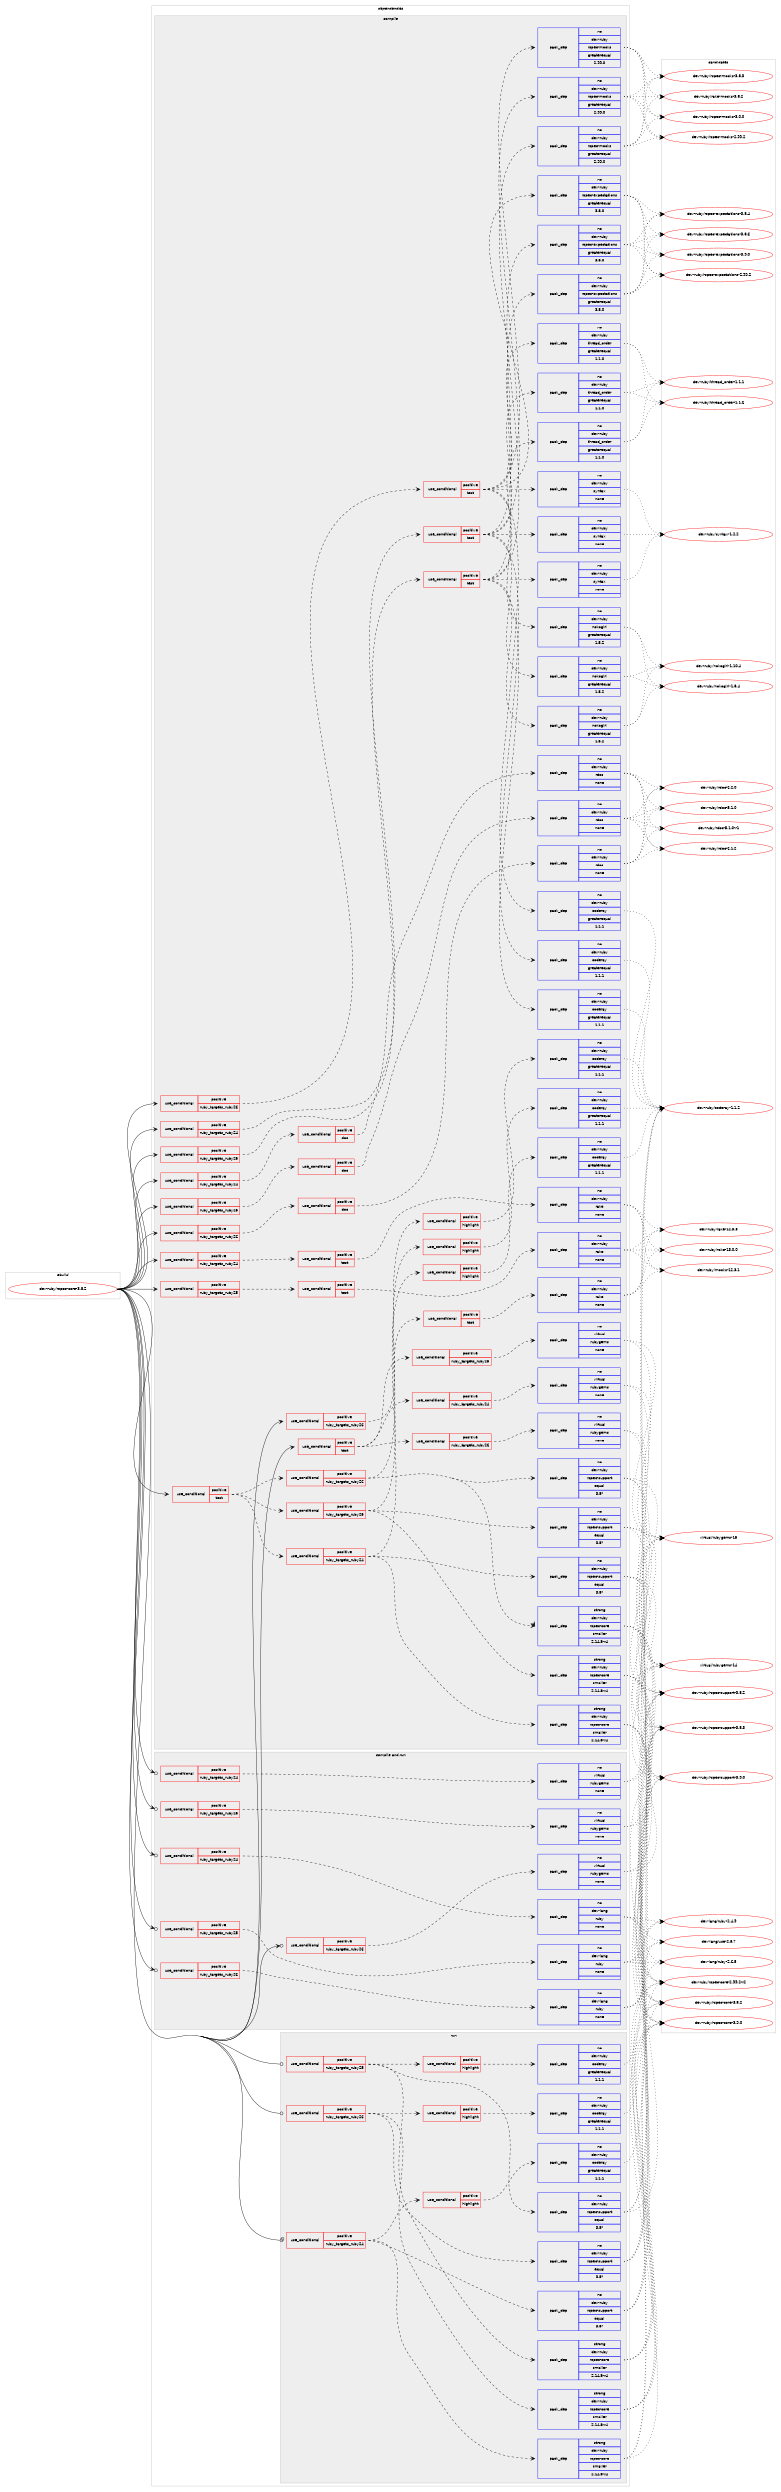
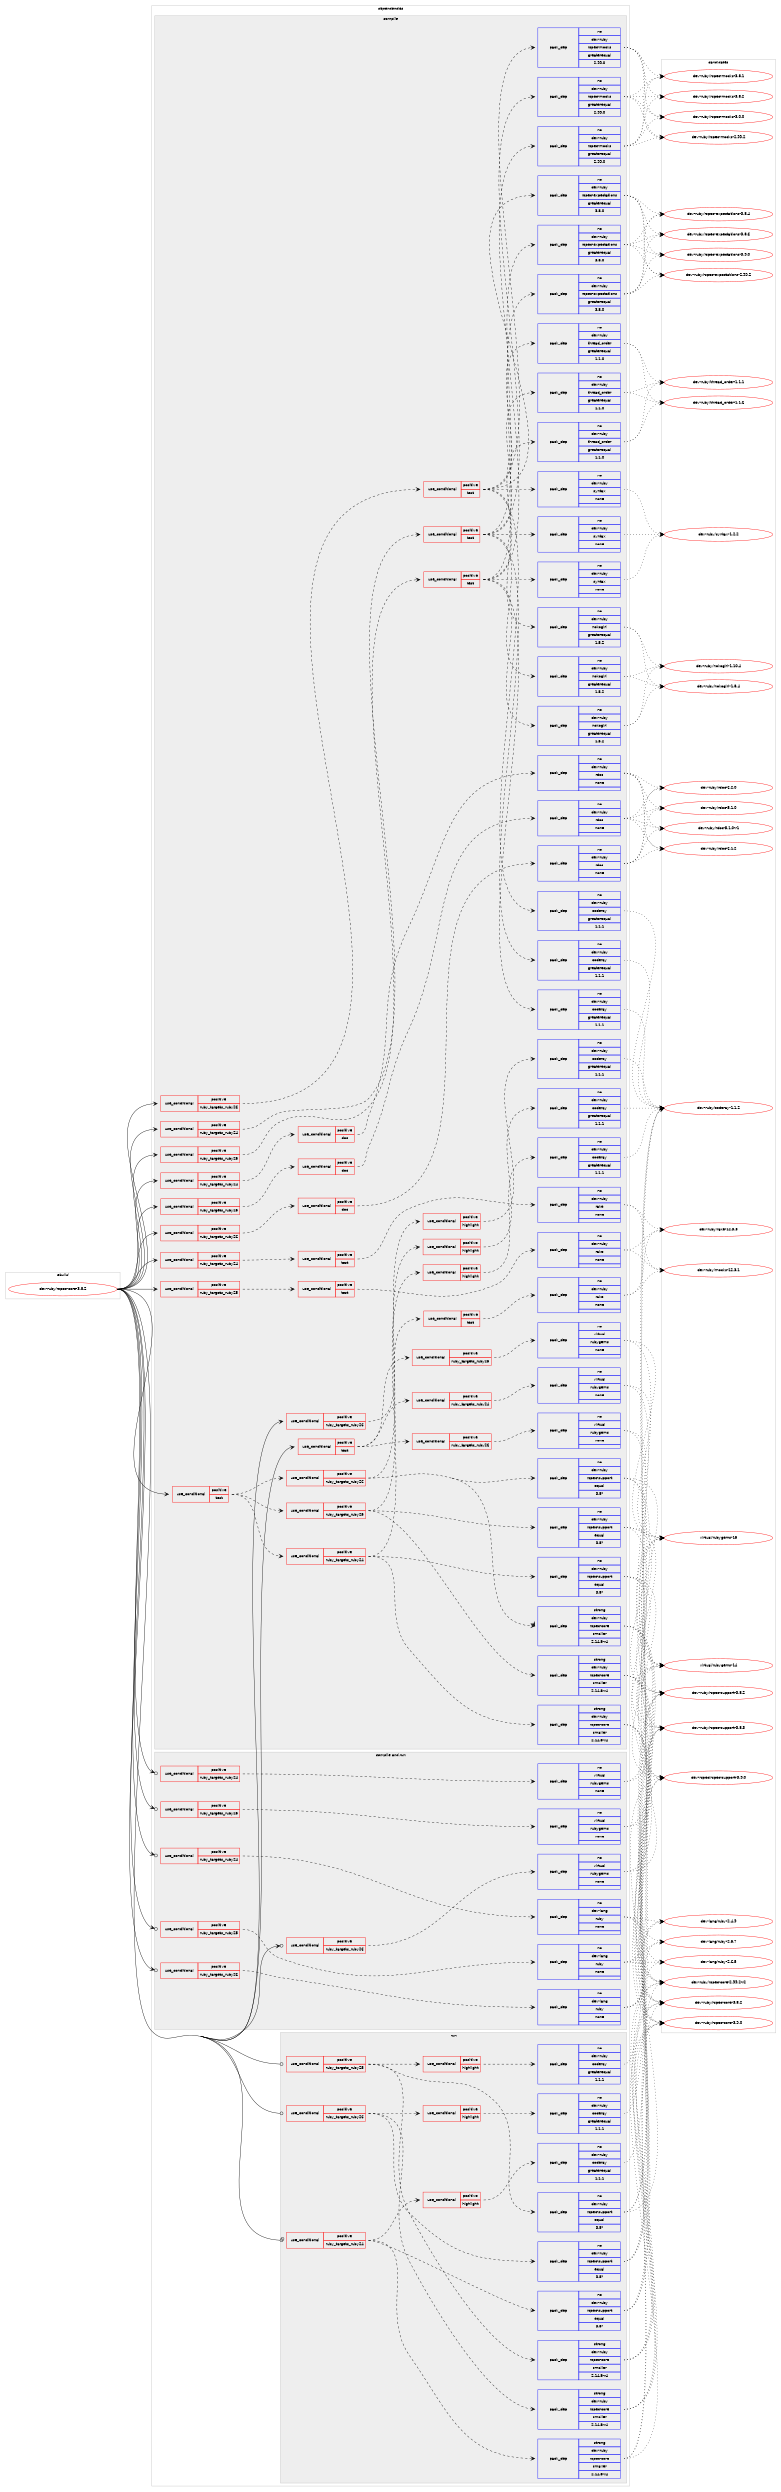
node "dev-ruby/rspec-mocks-3.8.3": label "dev-ruby/rspec-mocks-3.8.3" -> "dev-ruby/rspec-mocks-3.8.1"
node "dev-ruby/rake-mocks-3.8.2": label "dev-ruby/rake-mocks-3.8.2" -> "dev-ruby/rspec-mocks-3.8.2"
node "dev-ruby/rake-13.0.0": removed
node "dev-ruby/rspec-support-3.9.0": label "dev-ruby/rspec-support-3.9.0" -> "dev-rspec/rspec-support-3.9.0"
node "dev-lang/use-2.5.7": label "dev-lang/use-2.5.7" -> "dev-lang/ruby-2.5.7"
